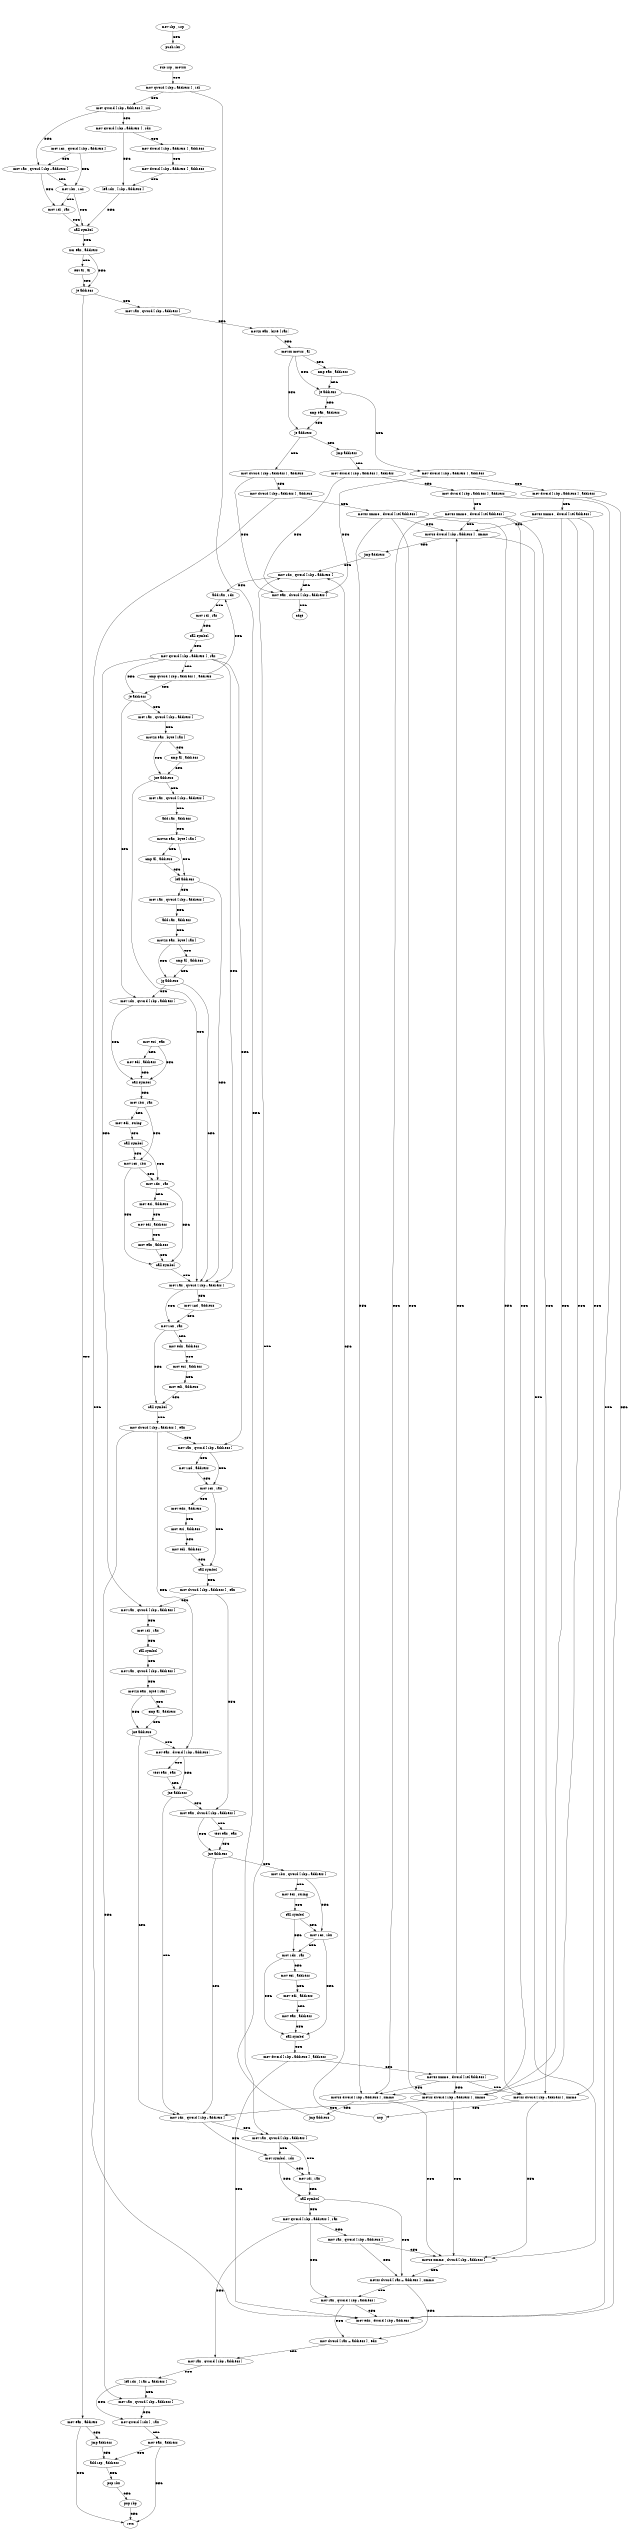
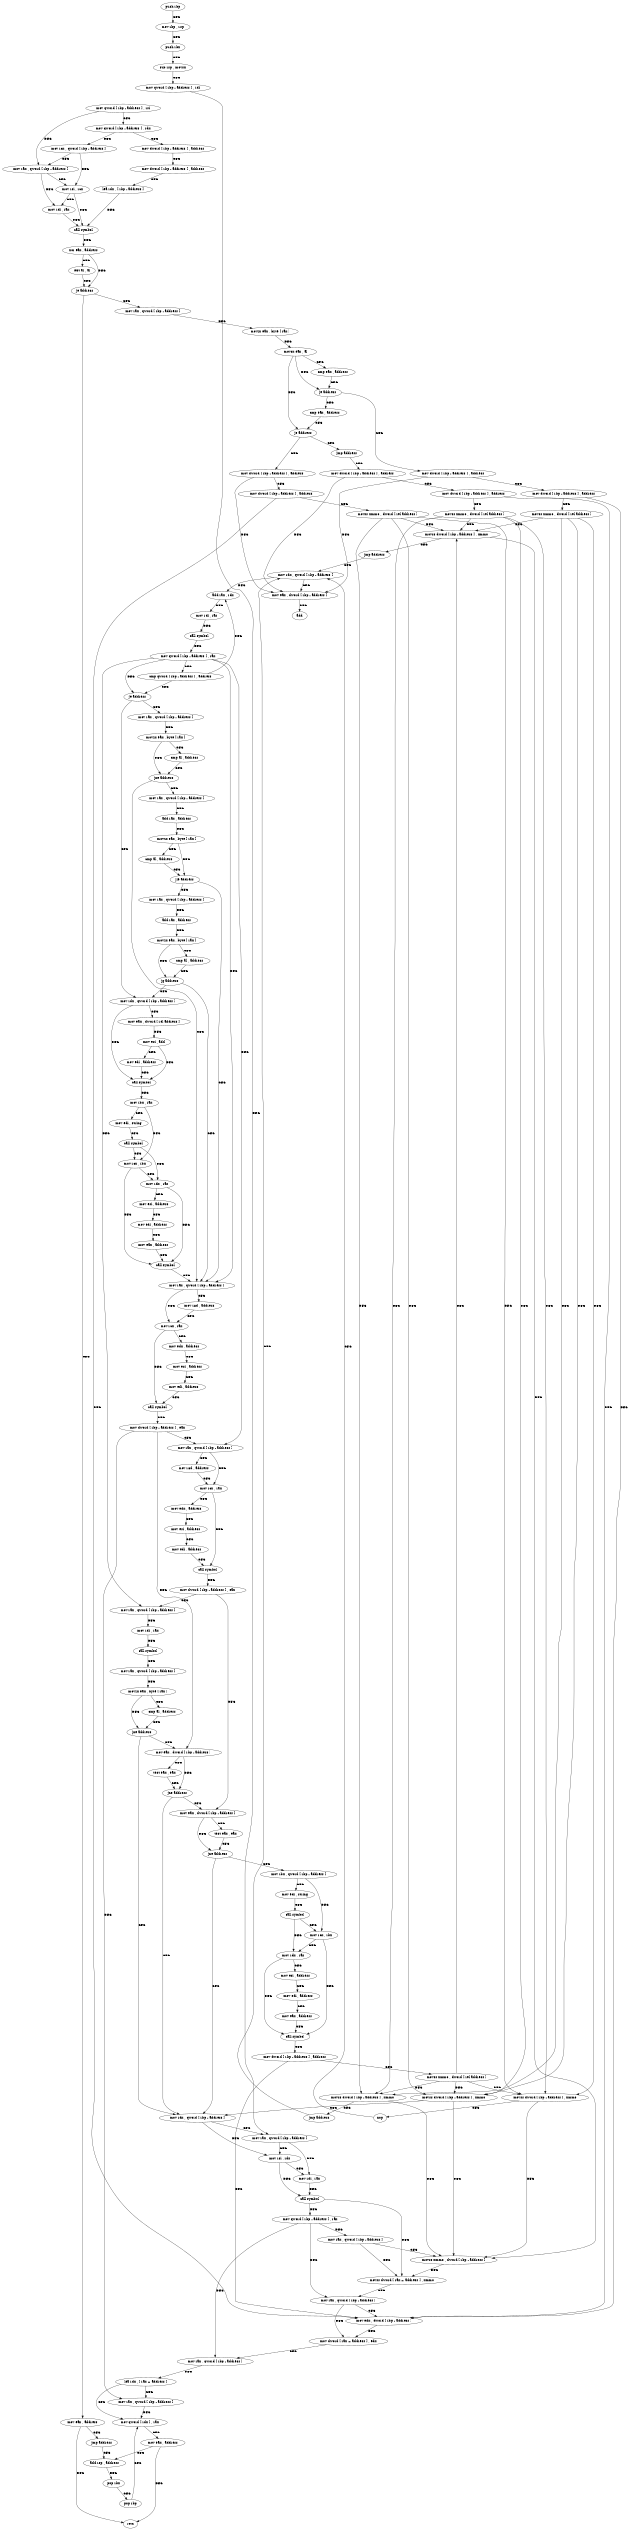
node "push rbp": added
edge "push rbx" -> "sub rsp , movsx": added, label "CFG"
edge "mov qword [ rbp - address ] , rdi" -> "mov qword [ rbp - address ] , rsi": removed, label "CFG"
edge "mov qword [ rbp - address ] , rdx" -> "lea rdx , [ rbp - address ]": now "mov qword [ rbp - address ] , rdx" -> "mov rcx , qword [ rbp - address ]"
node "mov rbx , rcx": label "mov rbx , rcx" -> "mov rsi , rcx"
node "movsx movss , al": label "movsx movss , al" -> "movsx eax , al"
node "cdqe": label "cdqe" -> "add"
node "lea address": label "lea address" -> "jle address"
node "mov eax , dword [ rel address ]": added
node "mov esi , eax": label "mov esi , eax" -> "mov esi , add"
node "mov symbol , rdx": label "mov symbol , rdx" -> "mov rsi , rdx"
edge "movss xmm0 , dword [ rbp - address ]" -> "movss dword [ rax + address ] , xmm0": label "CFG" -> "DFG"
edge "movss dword [ rax + address ] , xmm0" -> "mov dword [ rax + address ] , edx": now "mov edx , dword [ rbp - address ]" -> "mov dword [ rax + address ] , edx"
edge "lea rdx , [ rax + address ]" -> "mov qword [ rdx ] , rax": label "DFG" -> "CFG"
edge "pop rbp" -> "retn": now "pop rbp" -> "mov qword [ rdx ] , rax"
